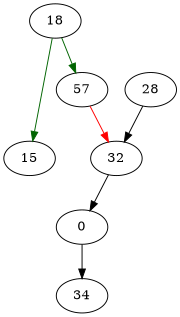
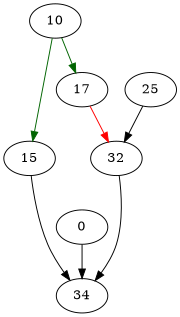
node "18": label "18" -> "10"
node "57": label "57" -> "17"
node "28": label "28" -> "25"
edge "32" -> "0": now "32" -> "34"
edge "15" -> "34": added
